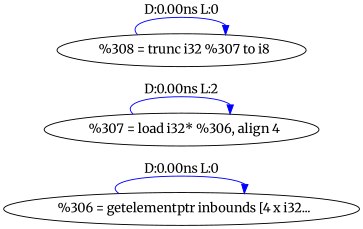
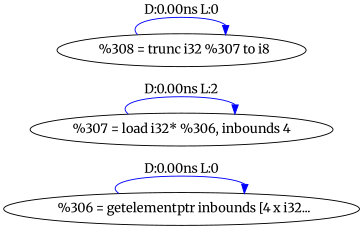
node "%307 = load i32* %306, align 4": label "%307 = load i32* %306, align 4" -> "%307 = load i32* %306, inbounds 4"
